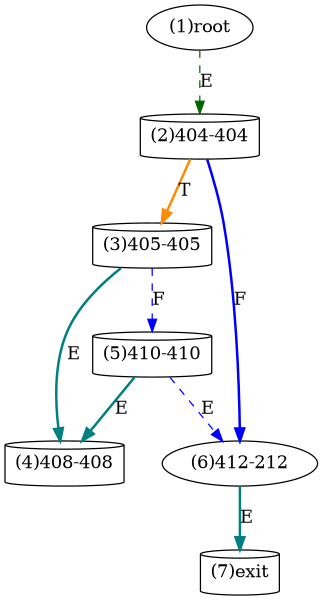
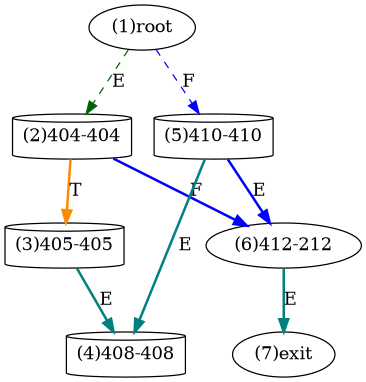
edge "(3)405-405" -> "(5)410-410": now "(1)root" -> "(5)410-410"
edge "(5)410-410" -> "(6)412-212": style dashed -> bold
node "(7)exit": shape cylinder -> ellipse
